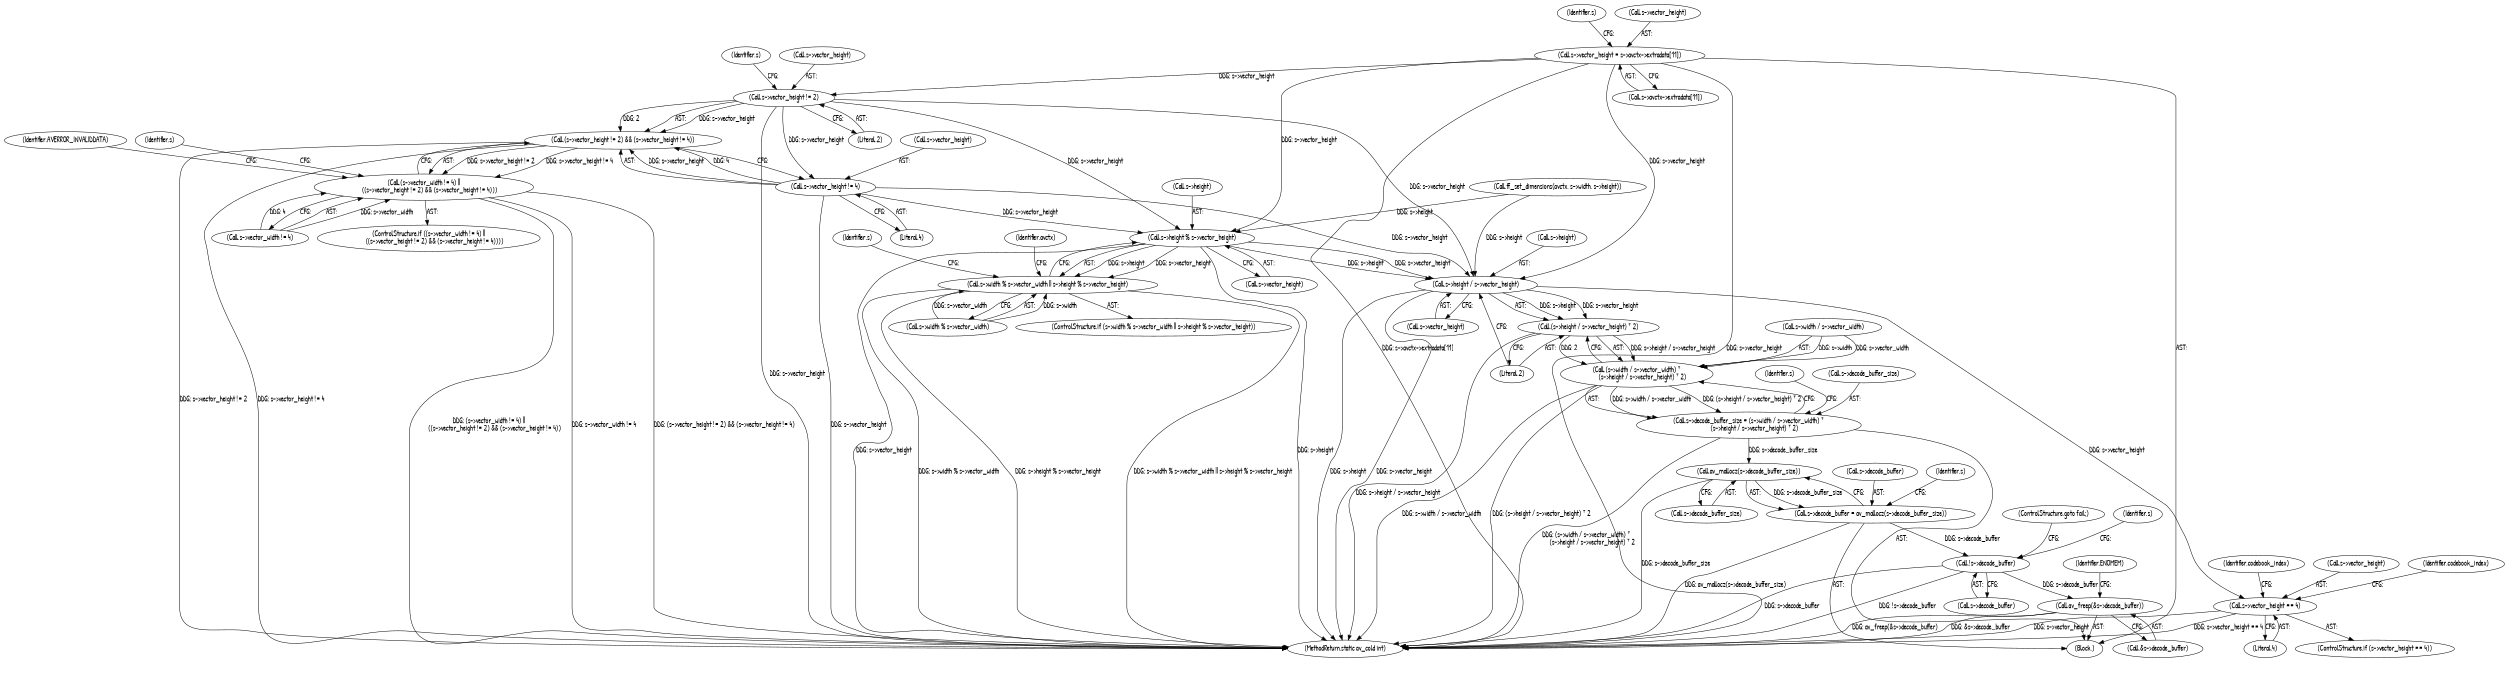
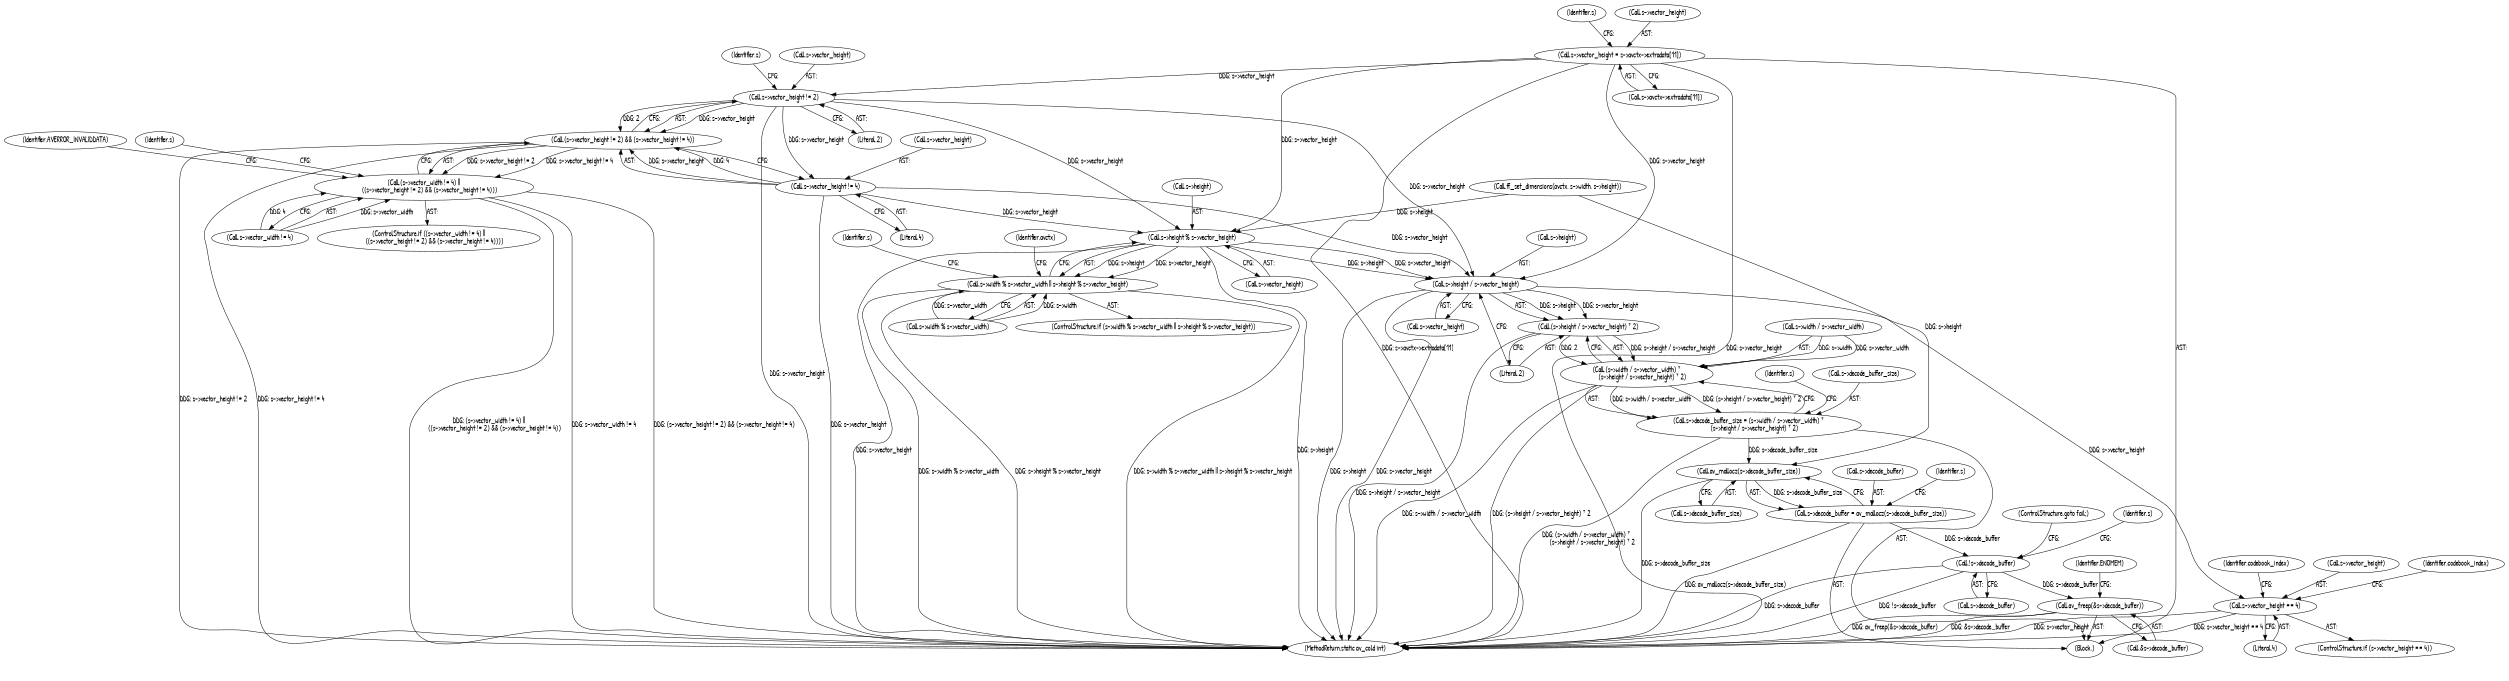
edge "(Call,(s->vector_height != 2) && (s->vector_height != 4))" -> "(Call,s->vector_height != 2)": added, label "CFG:"
edge "(Call,ff_set_dimensions(avctx, s->width, s->height))" -> "(Call,s->height / s->vector_height)": now "(Call,ff_set_dimensions(avctx, s->width, s->height))" -> "(Call,av_mallocz(s->decode_buffer_size))"
